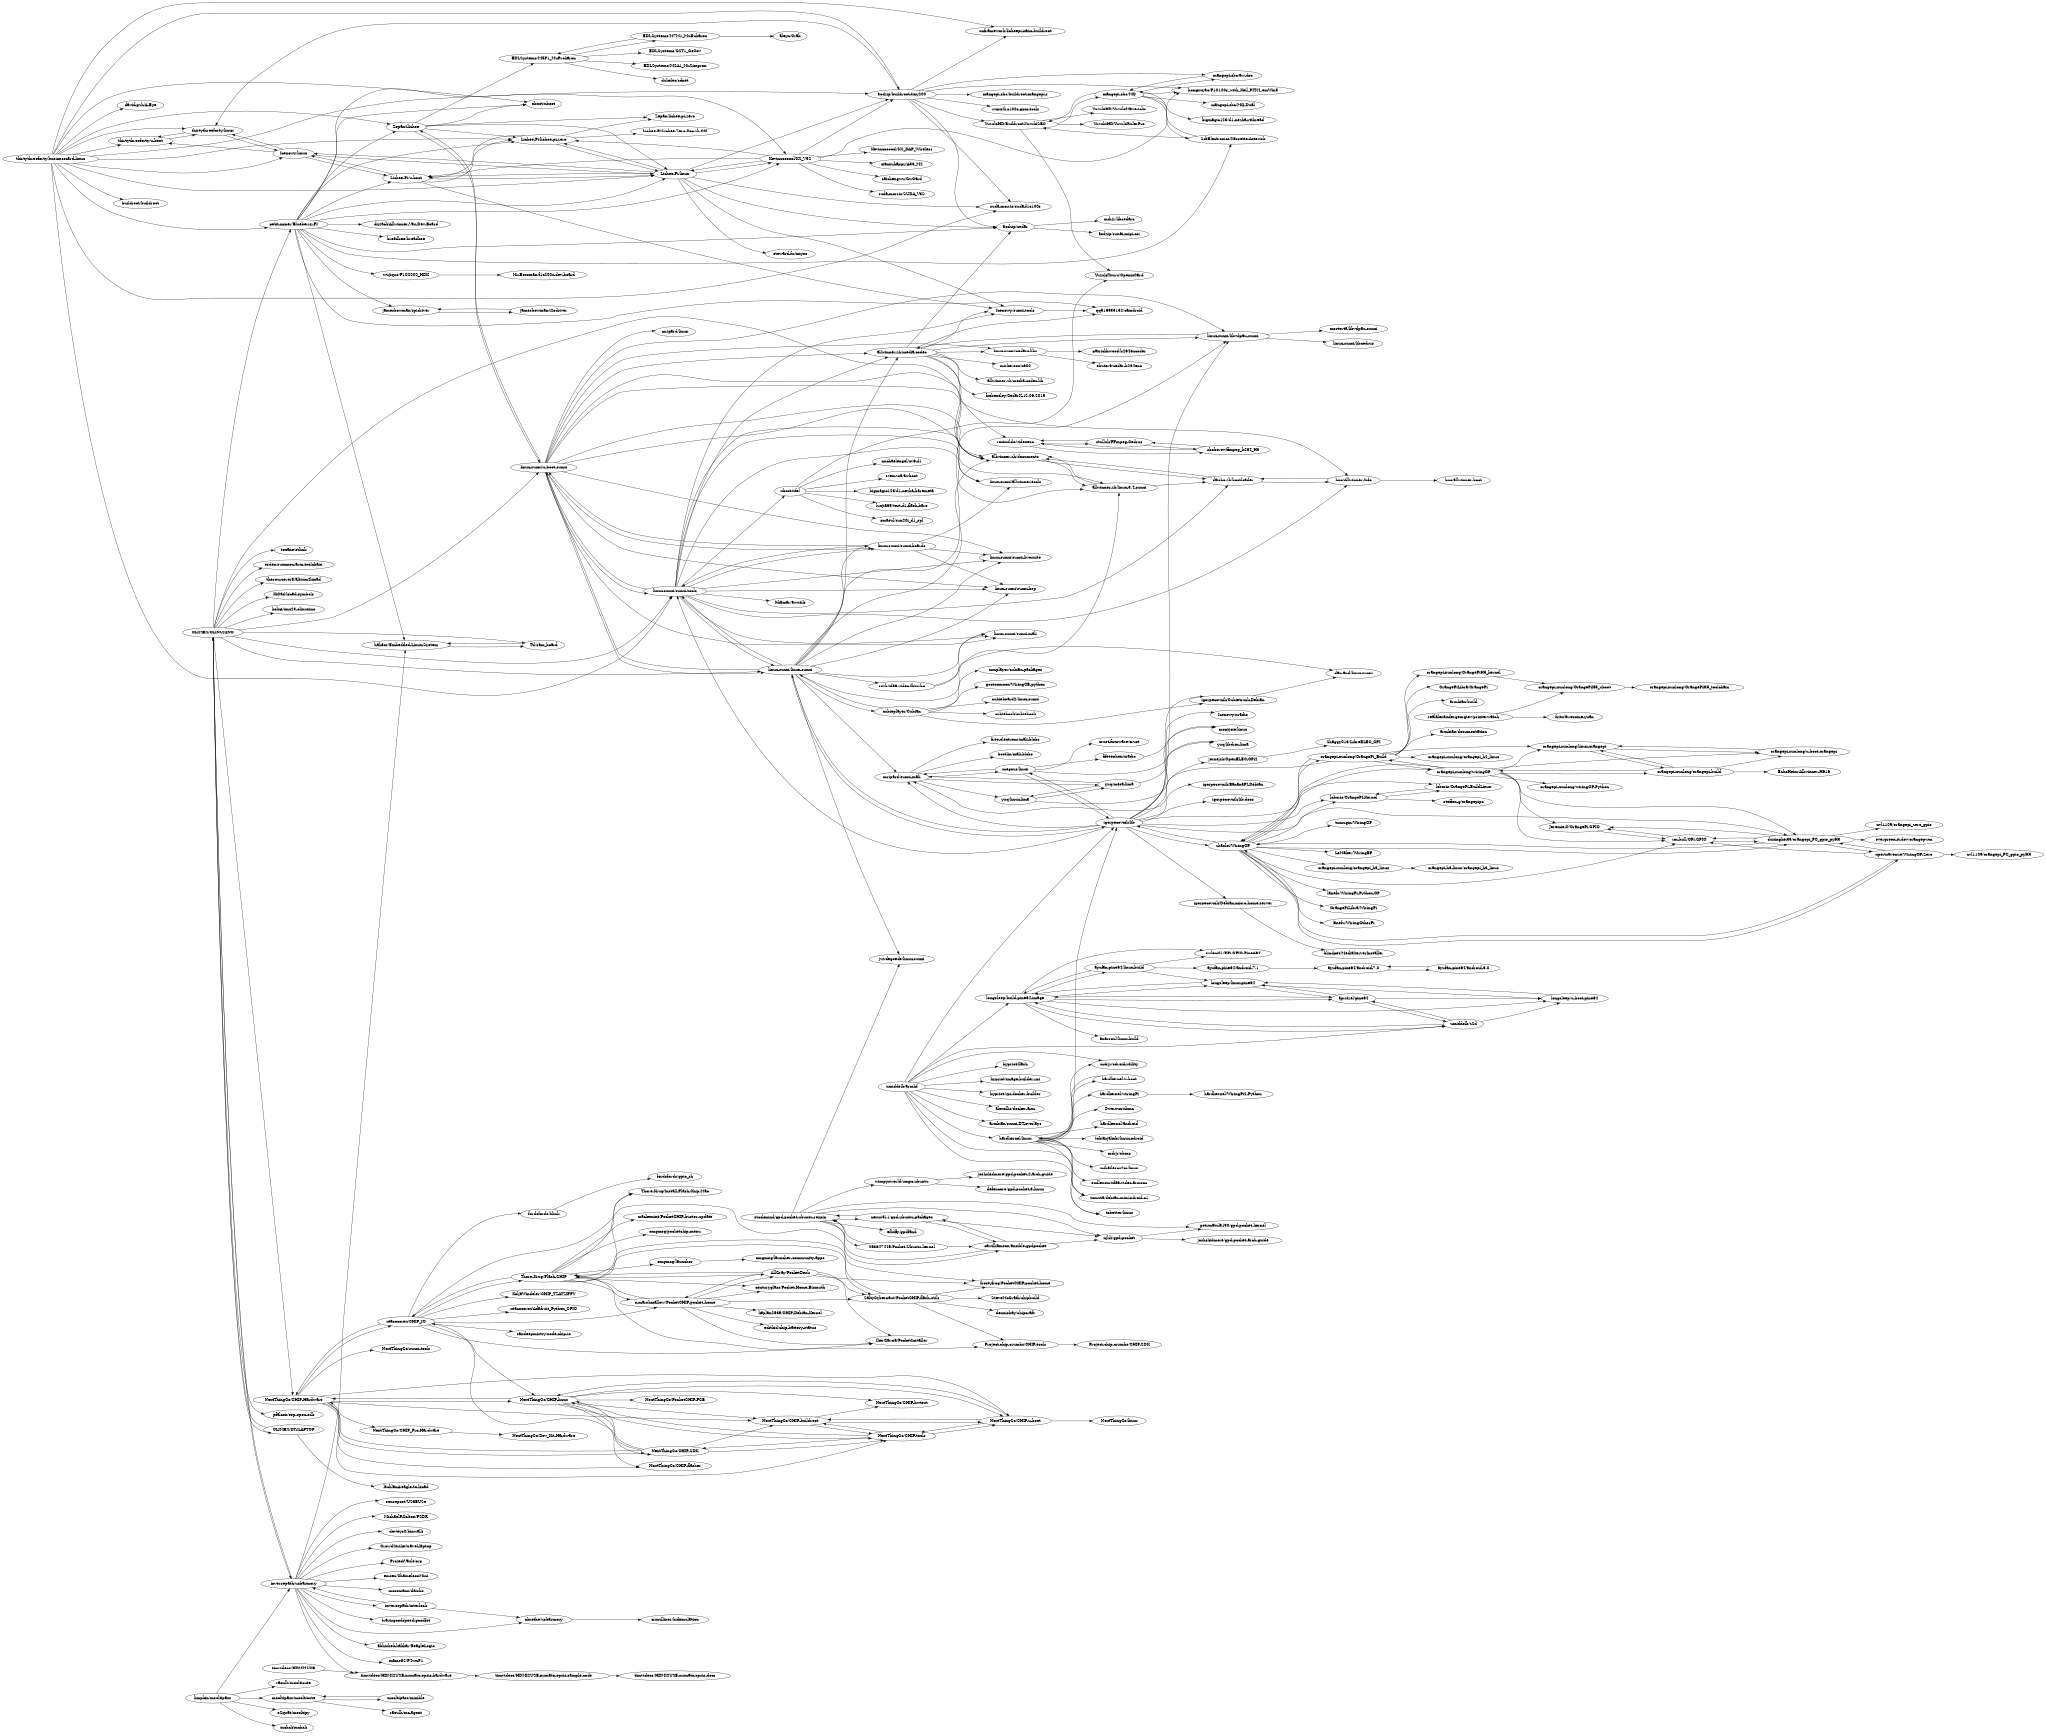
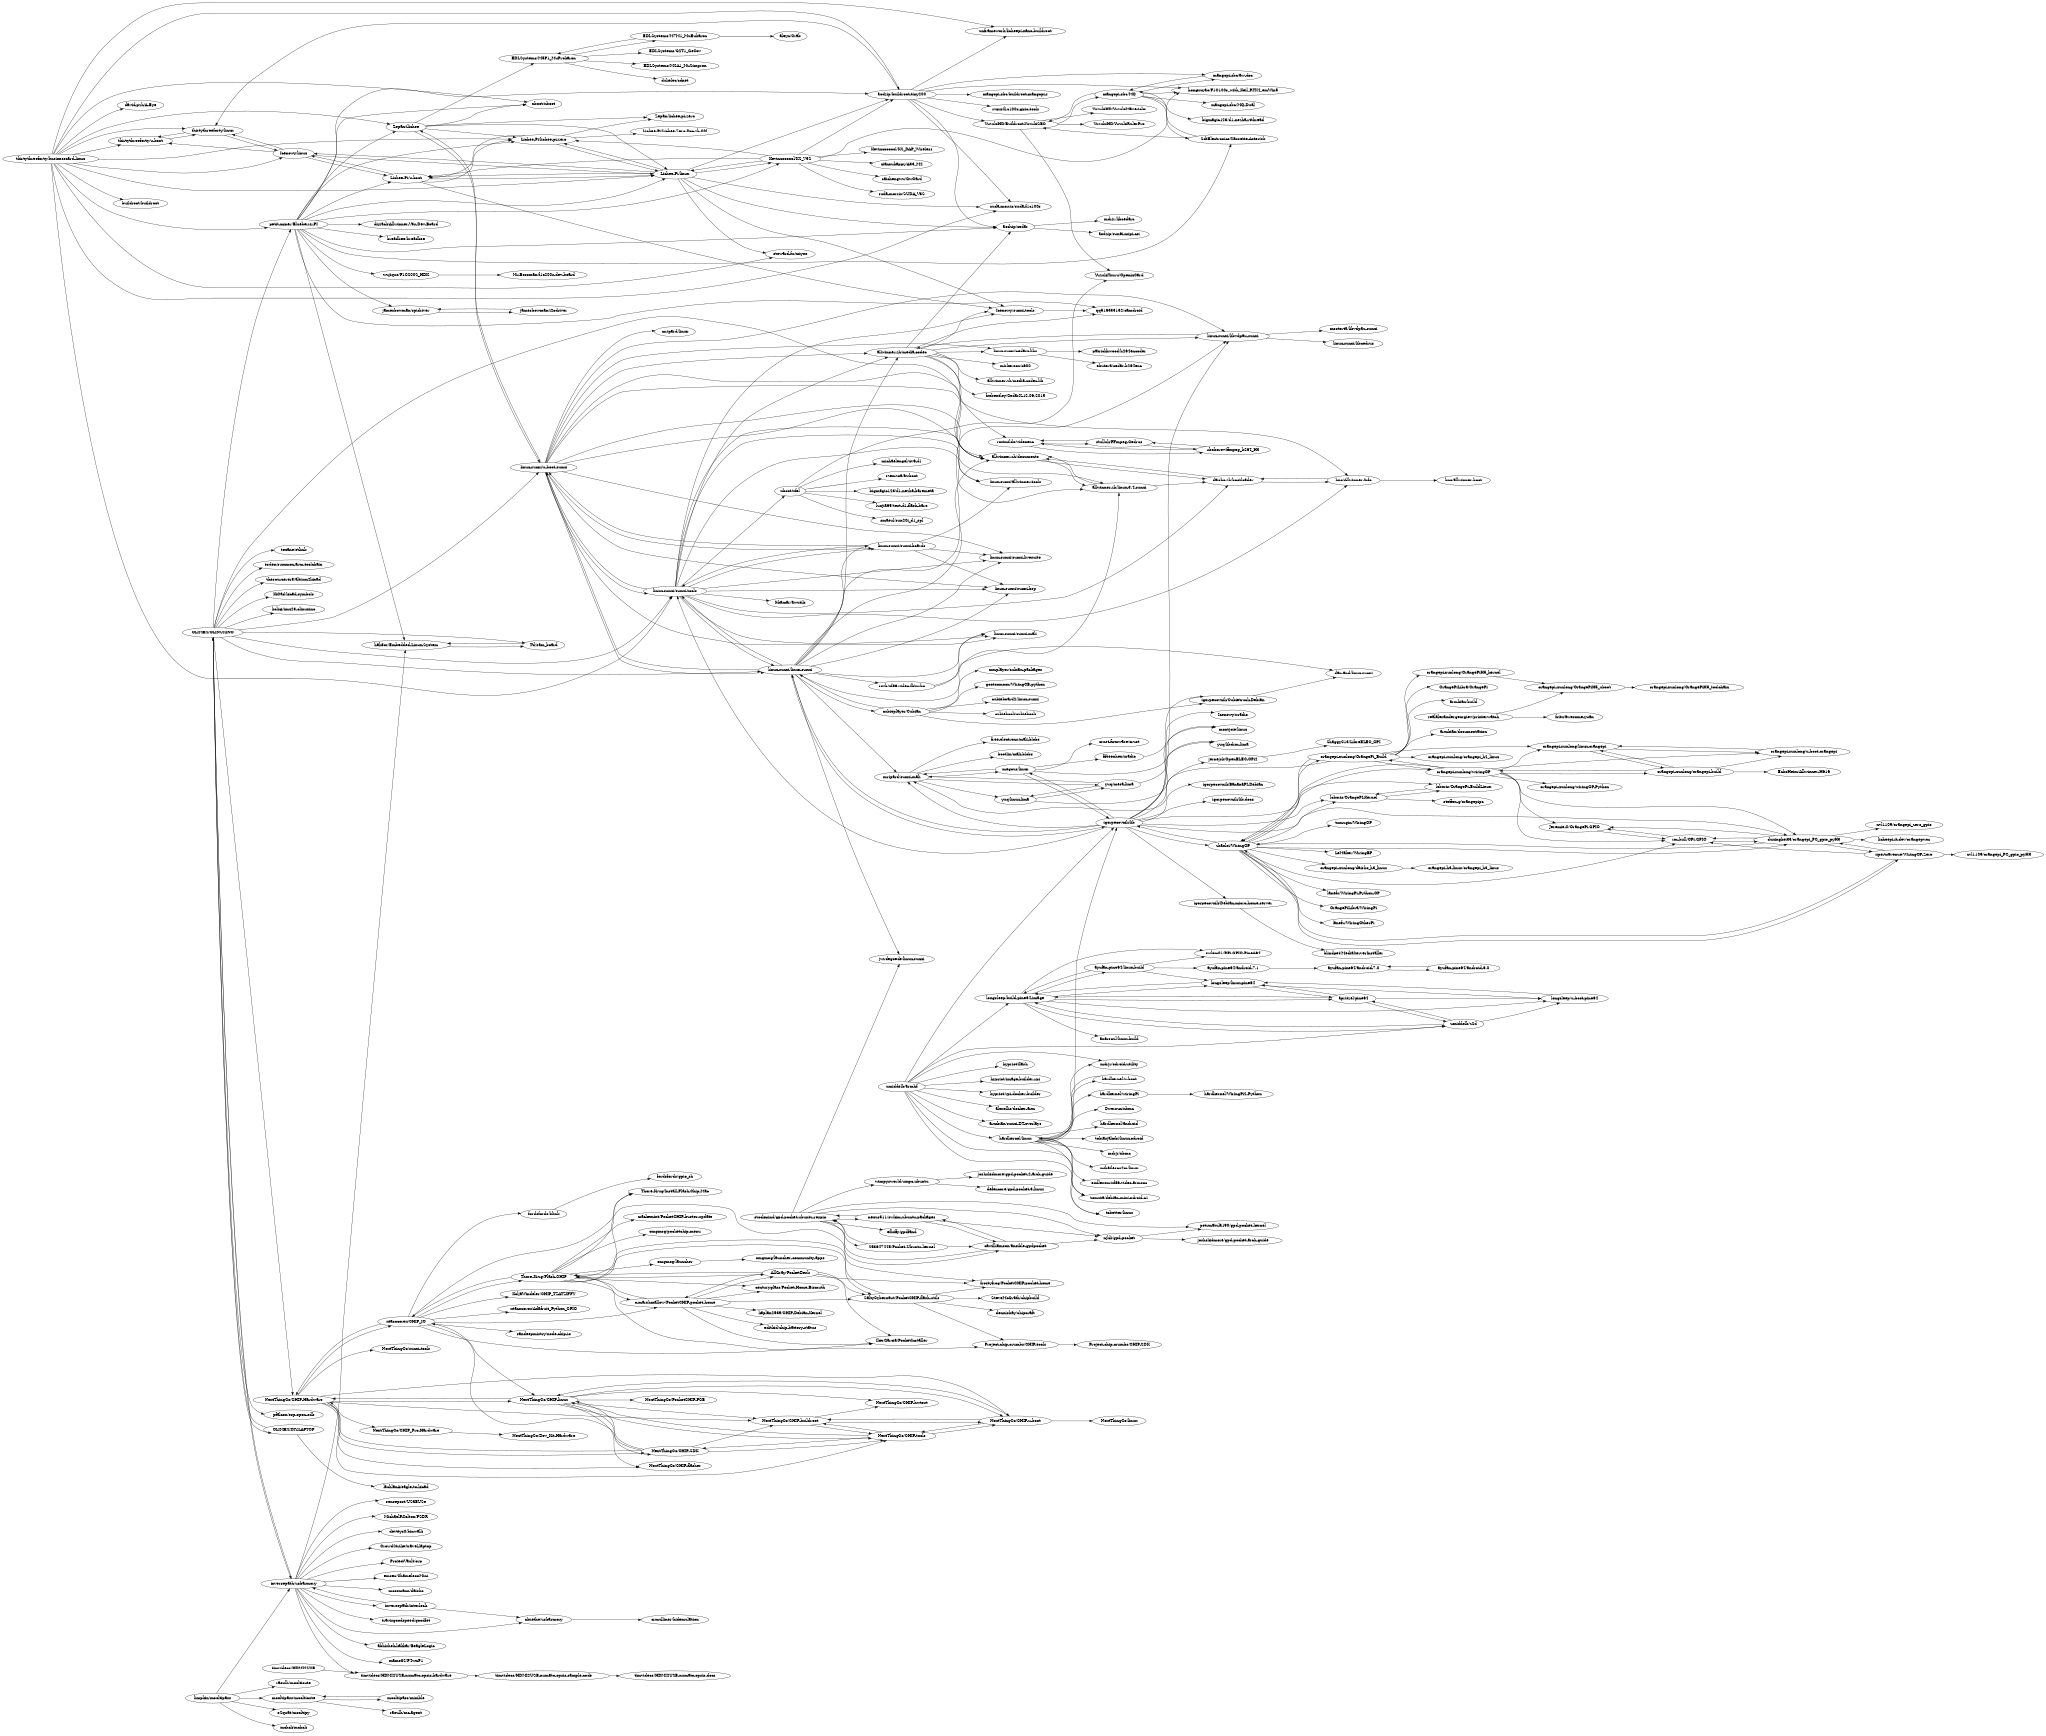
edge "thirtythreeforty/businesscard-linux" -> "Kevincoooool/KS_V3S": now "thirtythreeforty/businesscard-linux" -> "steward-fu/miyoo"
node "evergreen-it-dev/orangepwm": label "evergreen-it-dev/orangepwm" -> "licheepi-it-dev/orangepwm"
node "orangepi-xunlong/orangepi_h3_linux": label "orangepi-xunlong/orangepi_h3_linux" -> "orangepi-xunlong/daisho_h3_linux"
node "nexus511/gpd-ubuntu-packages": label "nexus511/gpd-ubuntu-packages" -> "nexus511/swkim-ubuntu-packages"
